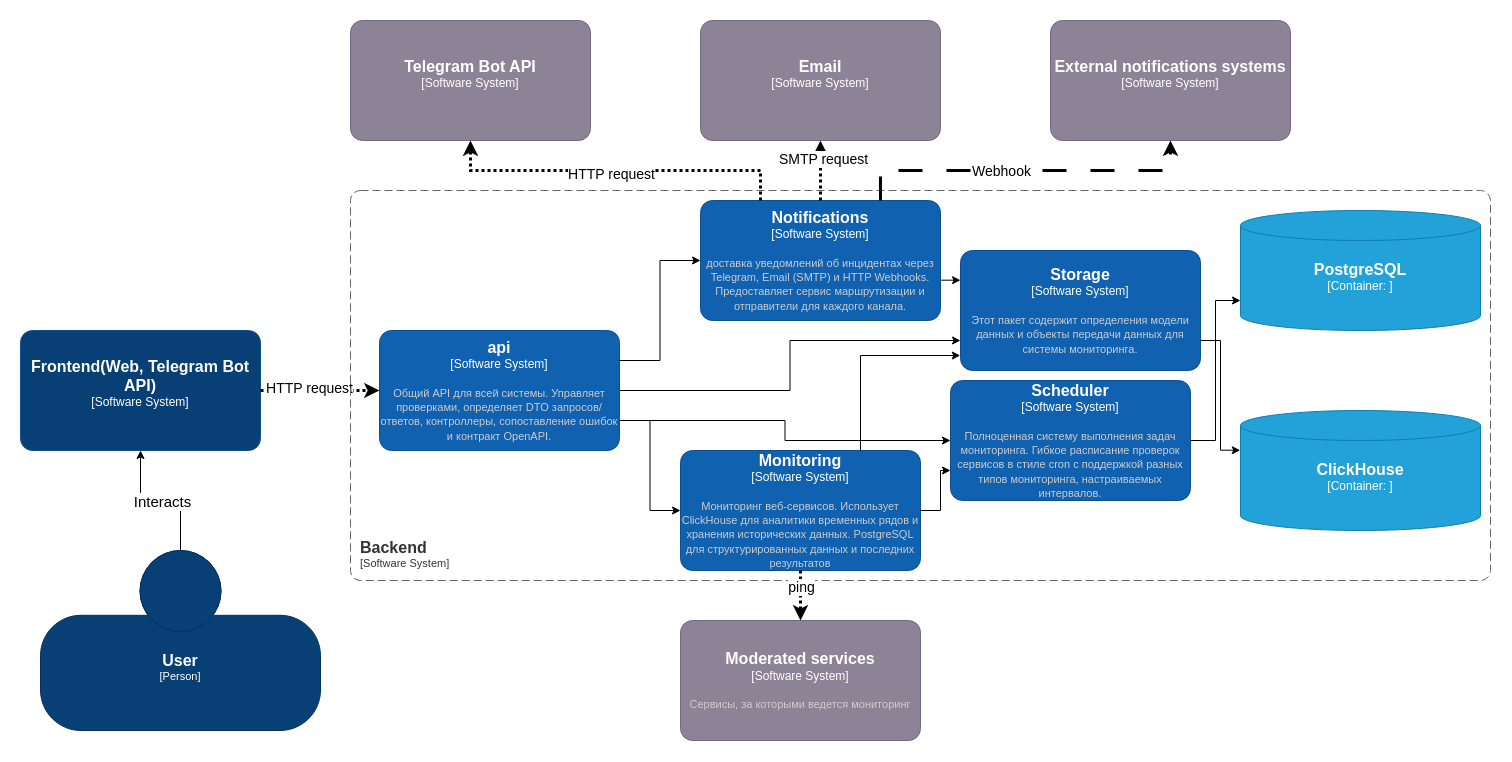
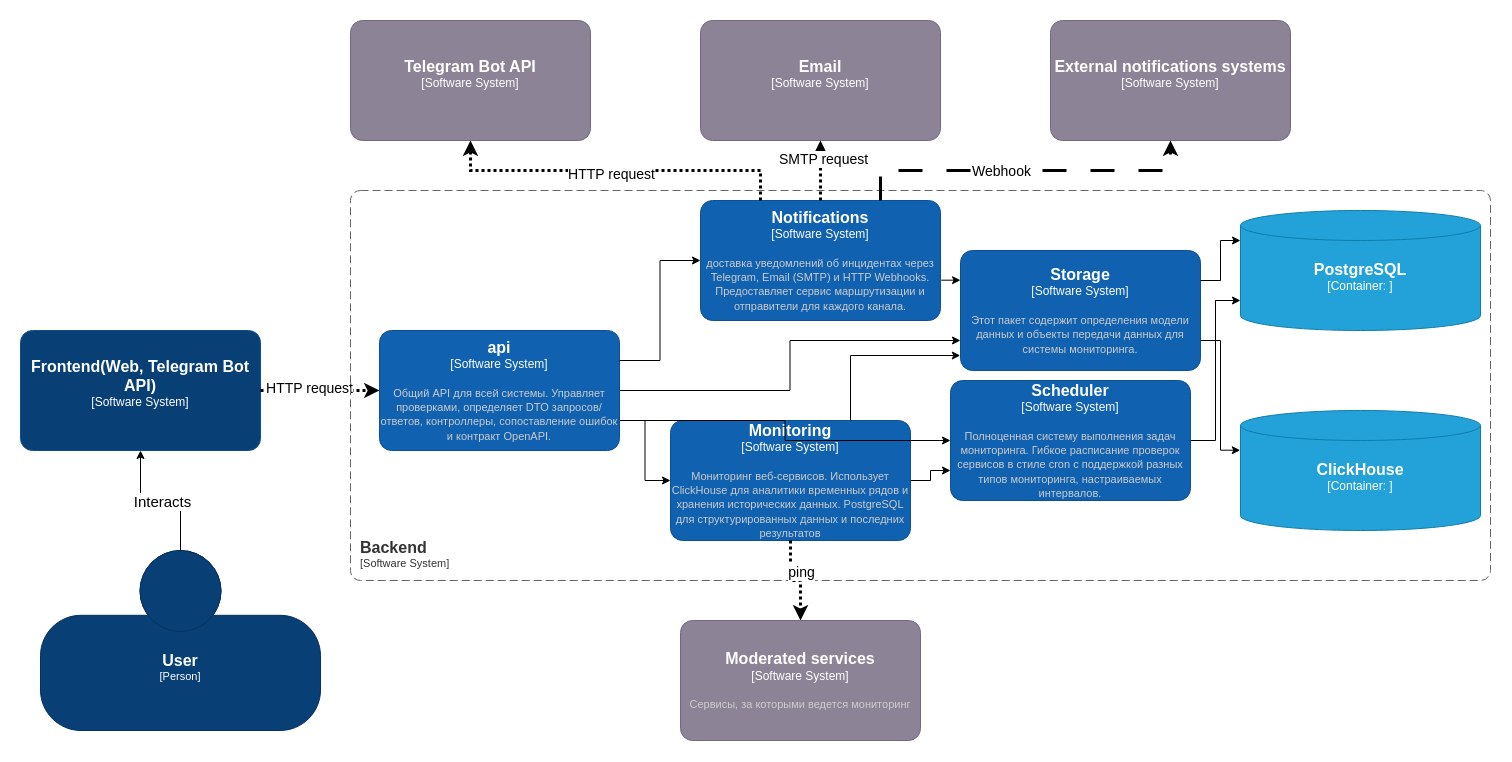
edge "Storage [Software System] Этот пакет содержит определения модели данных и объекты передачи данных для системы мониторинга." -> "PostgreSQL [Container: ]": added
node "Monitoring [Software System] Мониторинг веб-сервисов. Использует ClickHouse для аналитики временных рядов и хранения исторических данных. PostgreSQL для структурированных данных и последних результатов": moved (801, 511) -> (791, 481)
